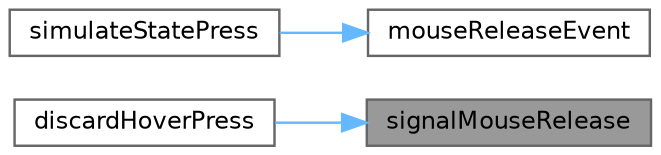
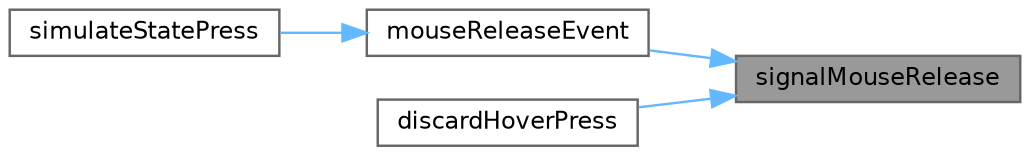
edge "mouseReleaseEvent" -> "signalMouseRelease": added
